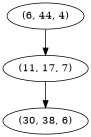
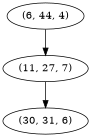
node "(11, 17, 7)": label "(11, 17, 7)" -> "(11, 27, 7)"
node "(30, 38, 6)": label "(30, 38, 6)" -> "(30, 31, 6)"
